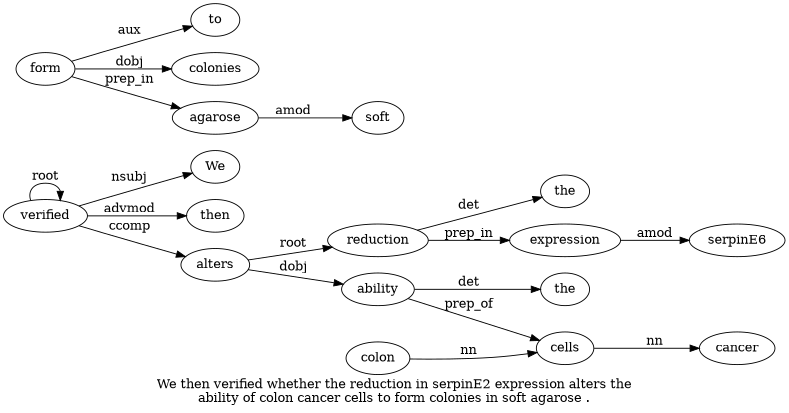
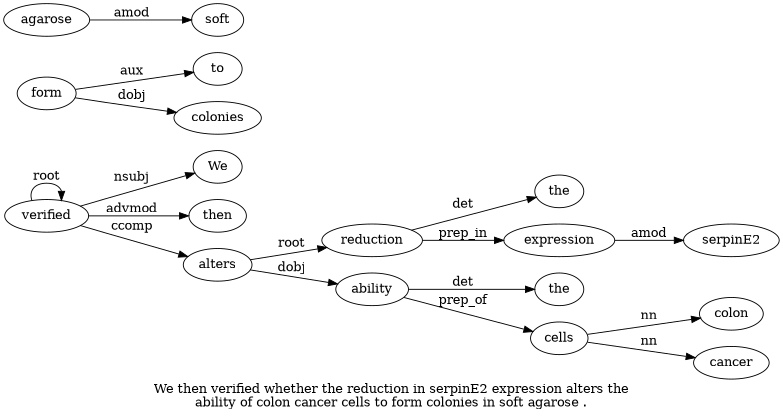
edge "form" -> "agarose": removed, label "prep_in"
node "serpinE6": label "serpinE6" -> "serpinE2"
edge "colon" -> "cells": reversed
